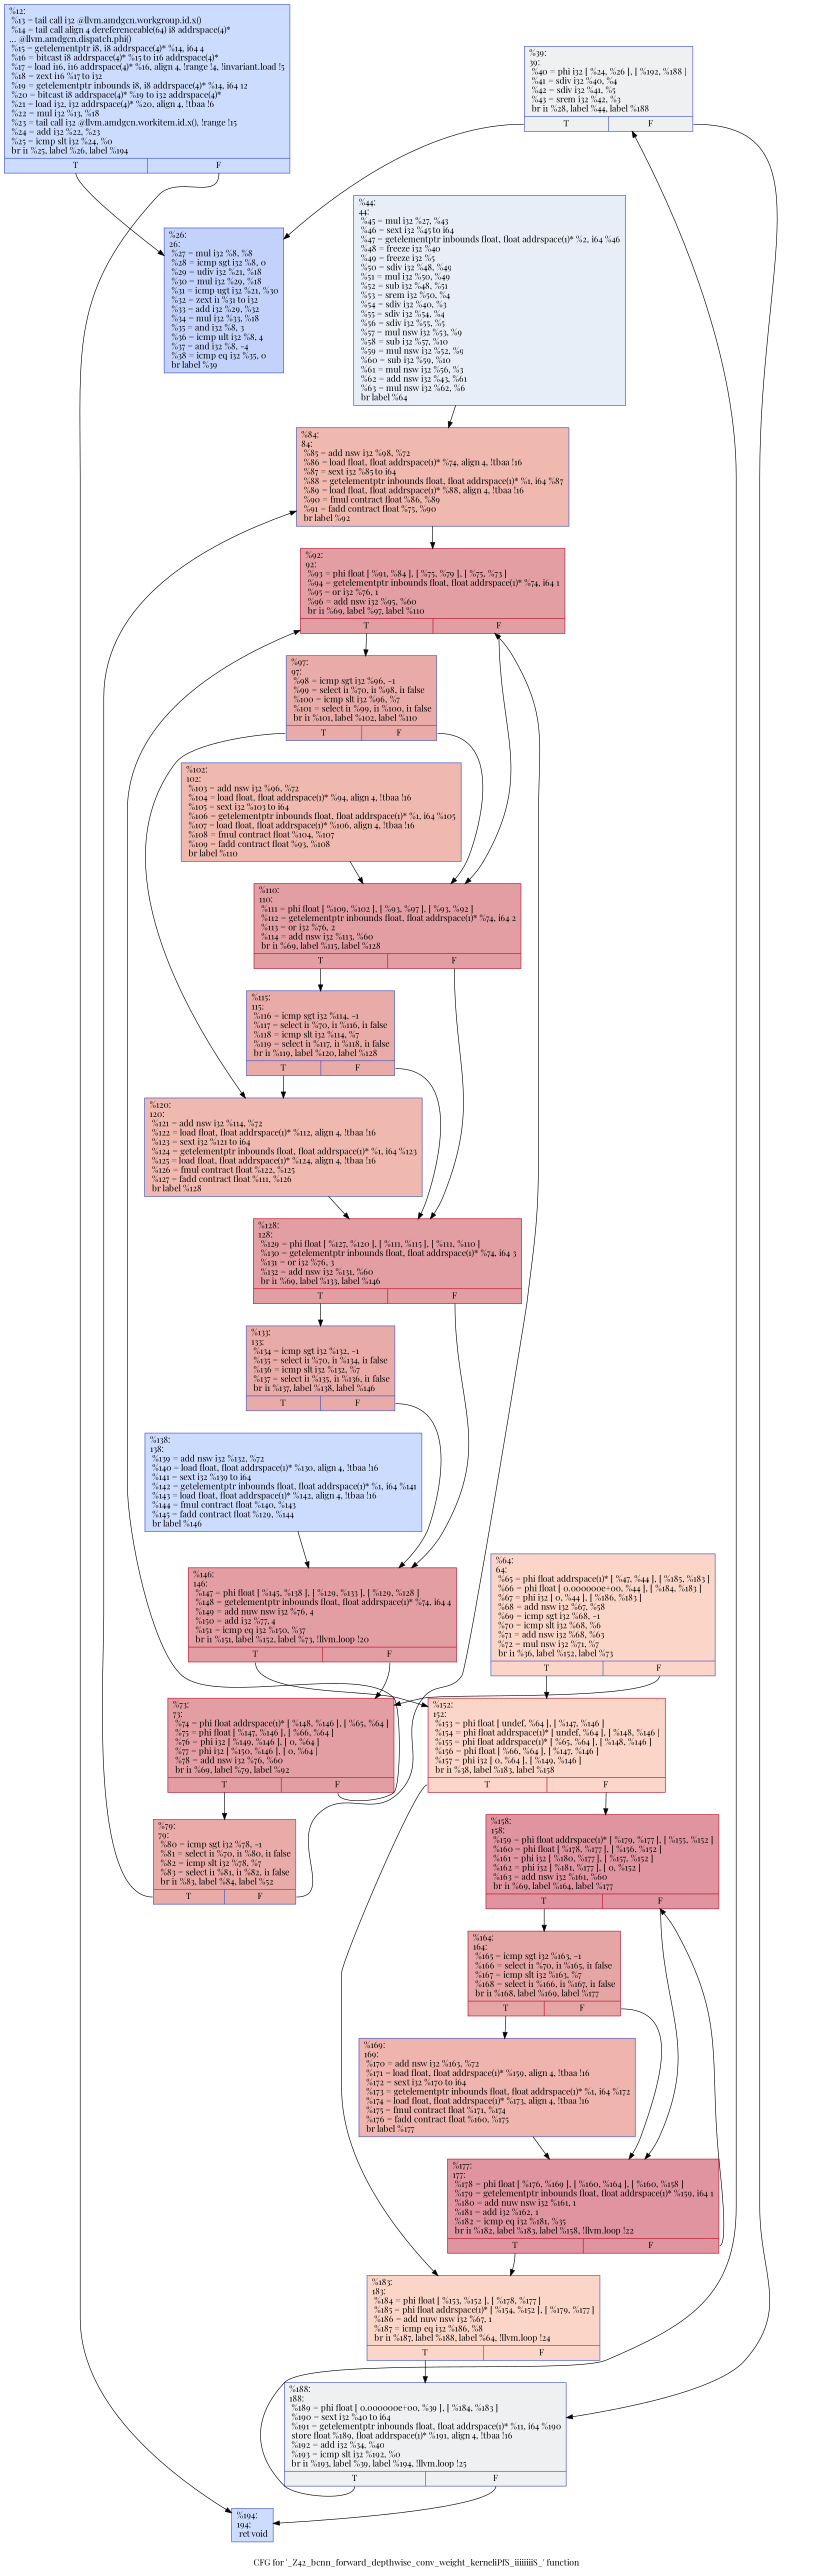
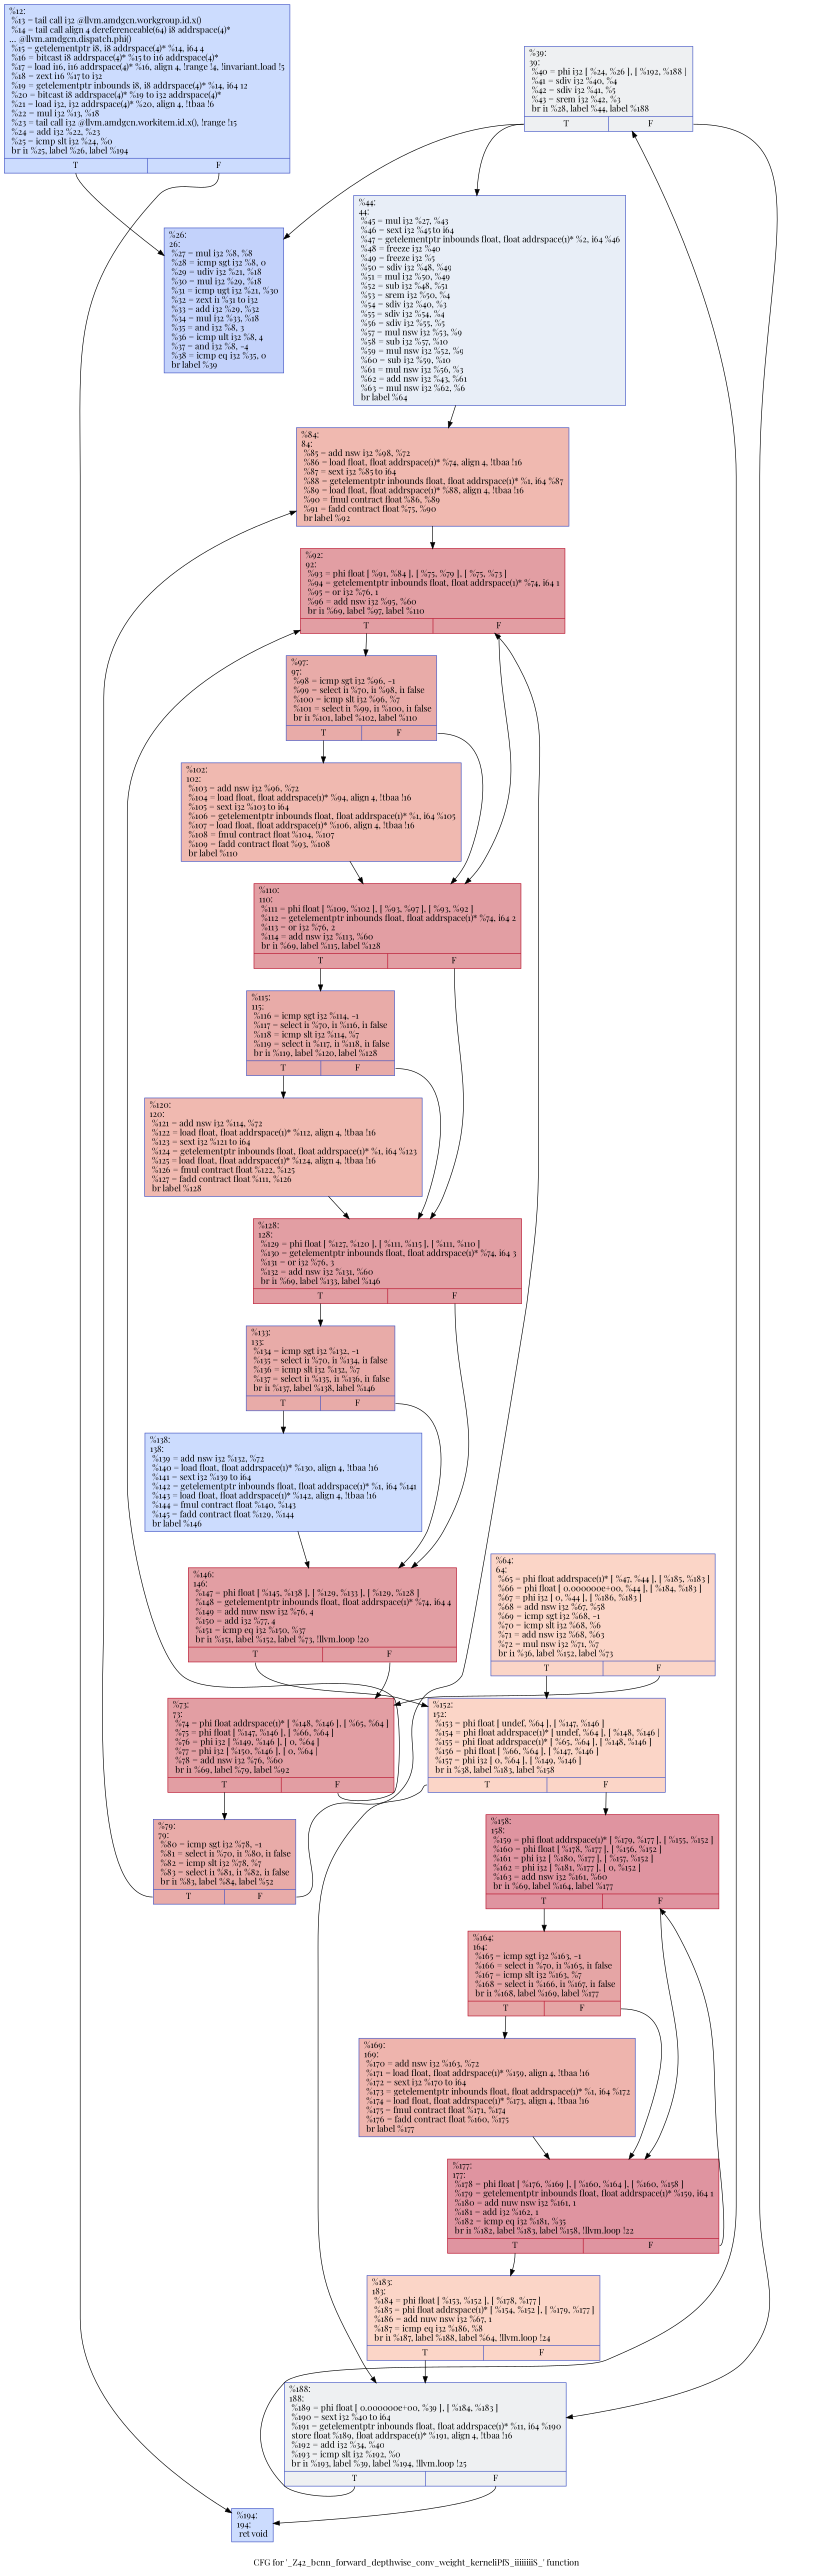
edge "%39:" -> "%44:": added
edge "%97:" -> "%120:": now "%97:" -> "%102:"
edge "%133:" -> "%138:": added
node "%152:": color #b70d28ff -> #3d50c3ff
edge "%152:" -> "%183:": now "%152:" -> "%188:"
